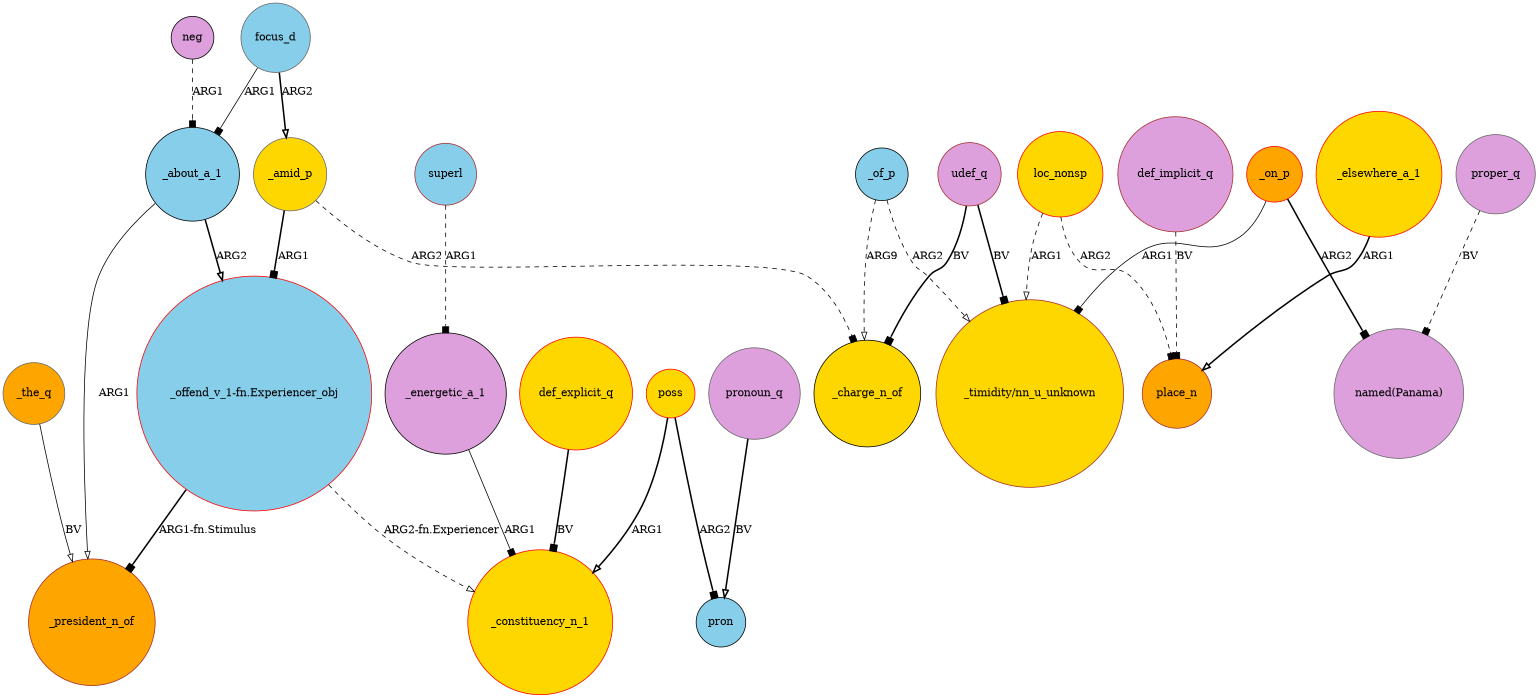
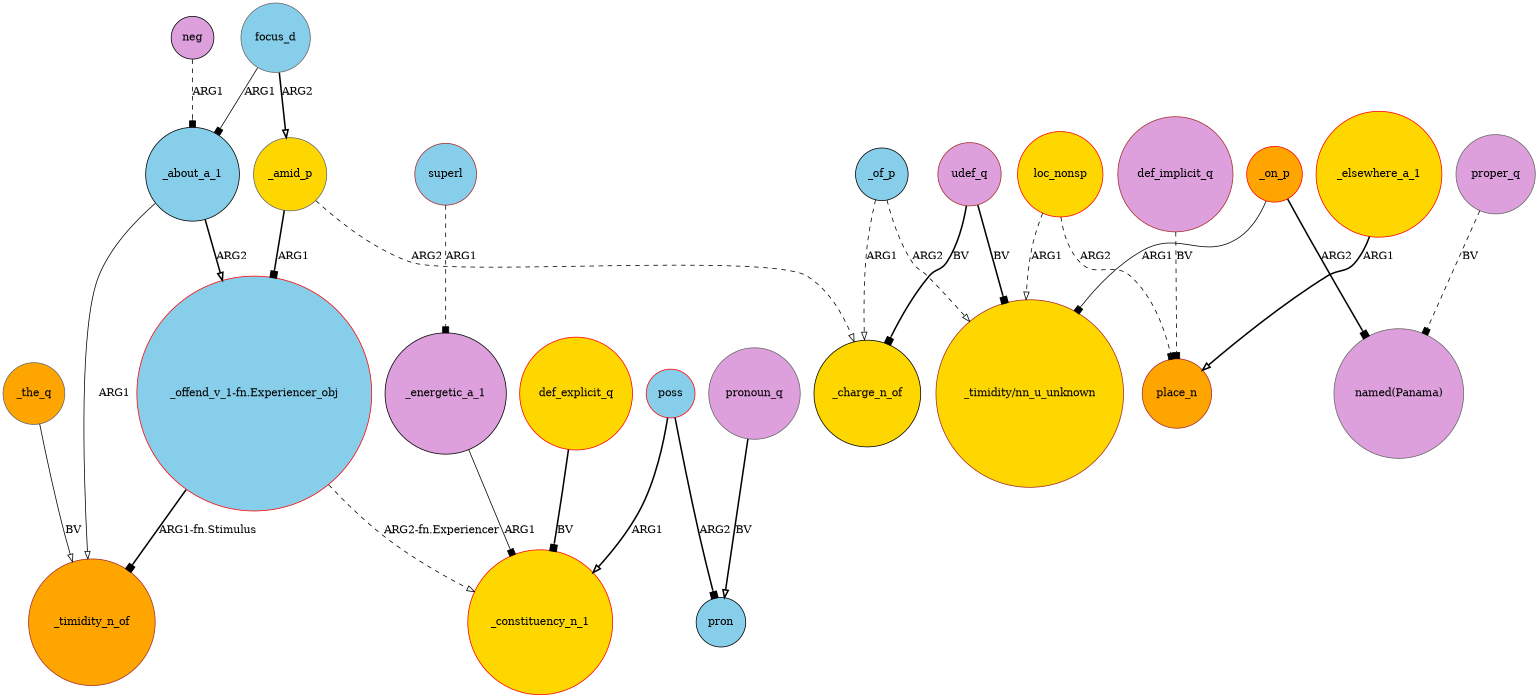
edge "_of_p" -> "_charge_n_of": label "ARG9" -> "ARG1"
edge "_amid_p" -> "_charge_n_of": arrowhead box -> onormal
node "poss": fillcolor gold -> skyblue
node "_president_n_of": label "_president_n_of" -> "_timidity_n_of"
